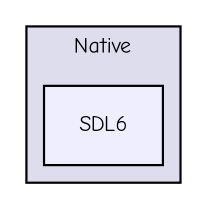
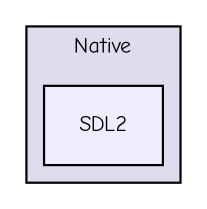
node "SDL6": label "SDL6" -> "SDL2"
